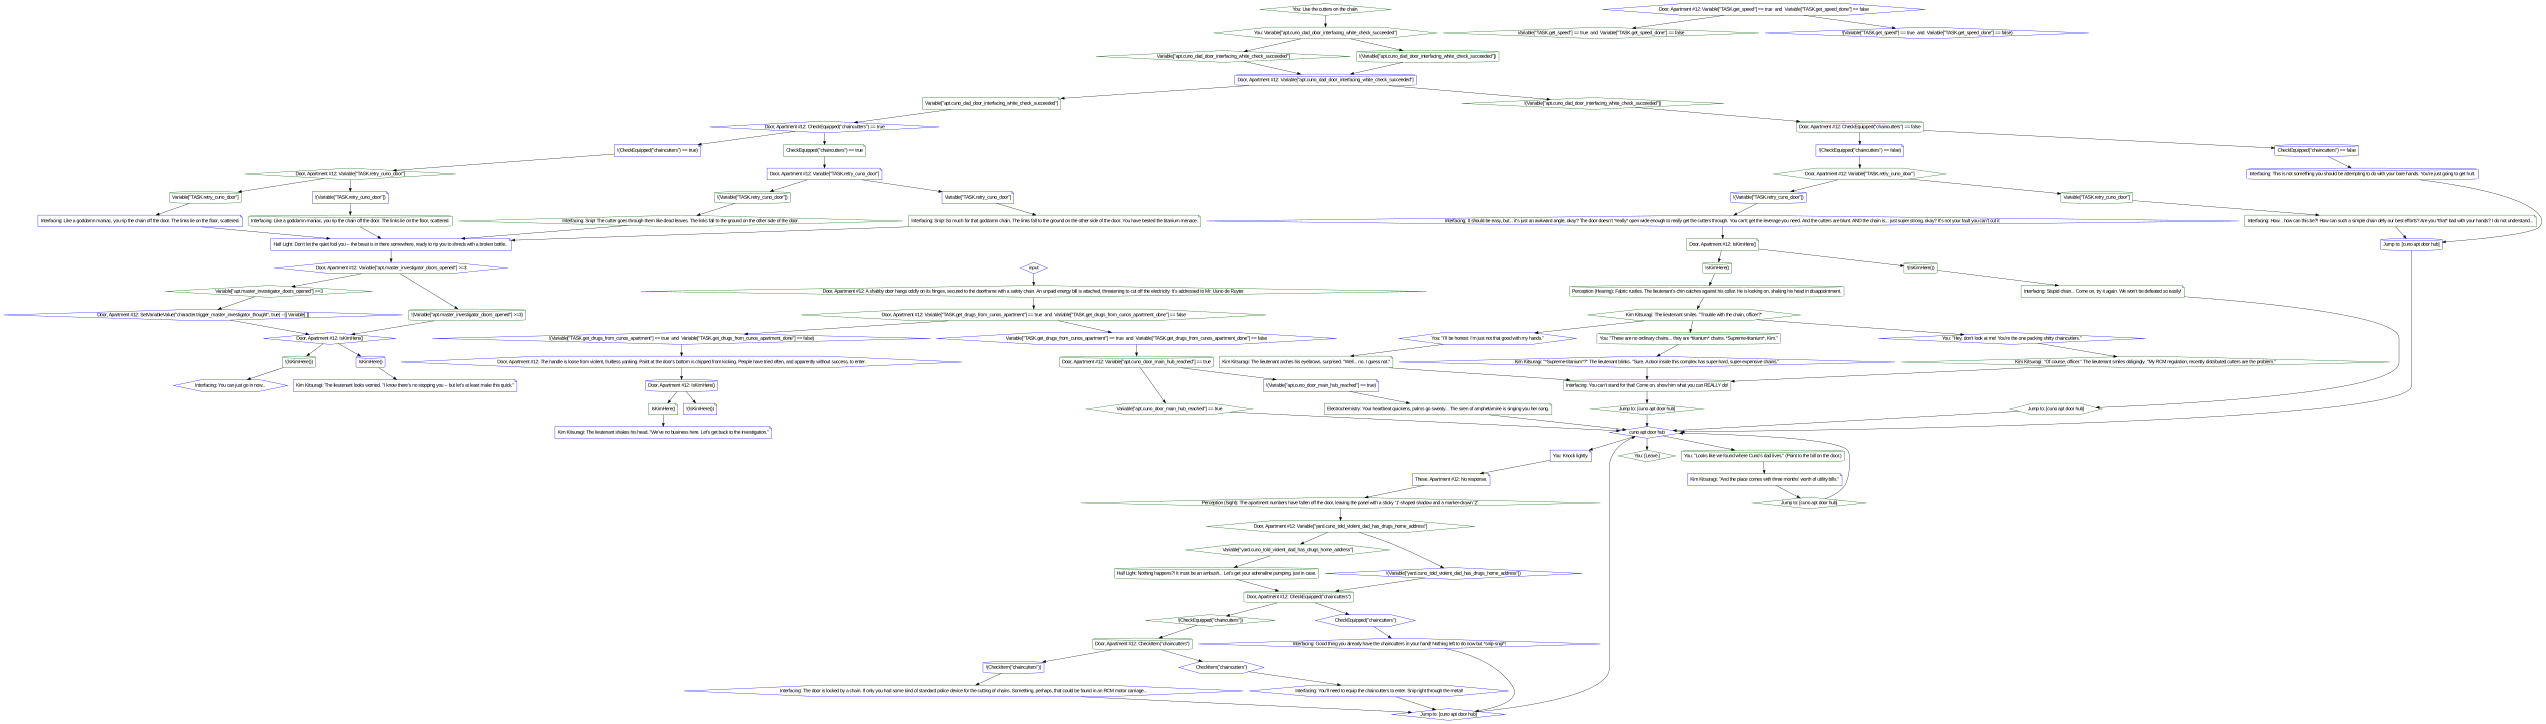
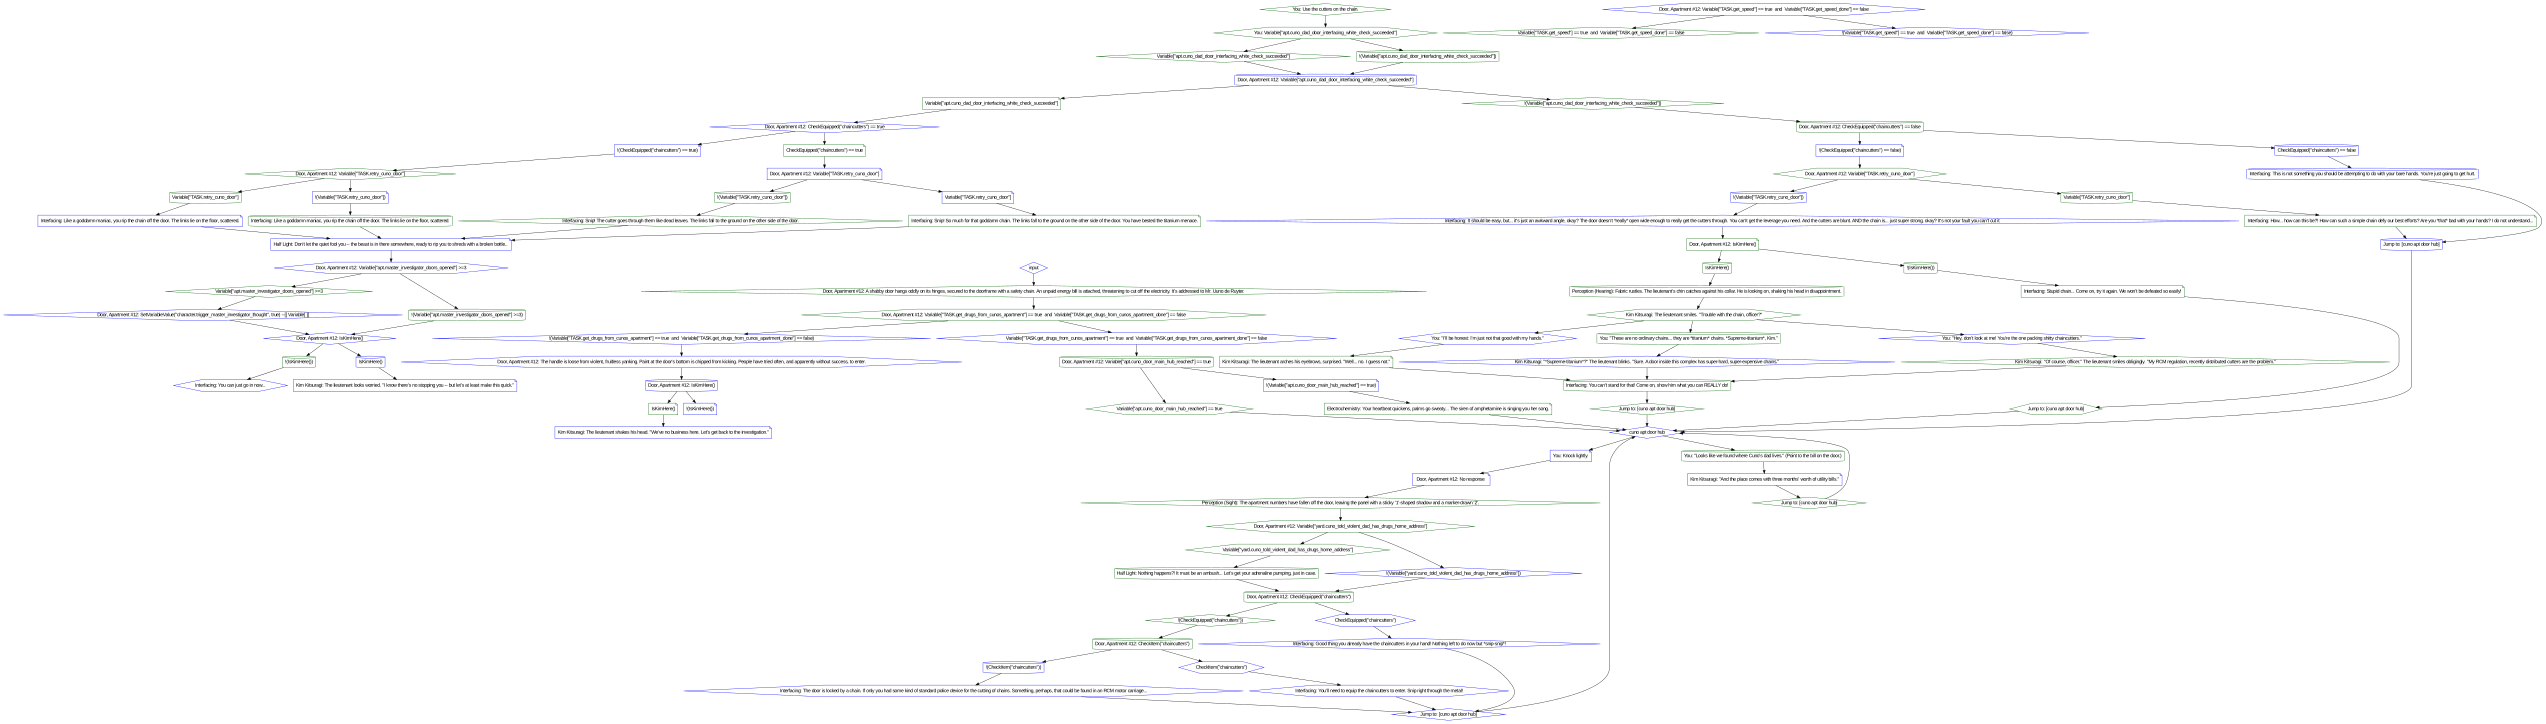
node "You: [Leave.]": removed
node "These, Apartment #12: No response.": label "These, Apartment #12: No response." -> "Door, Apartment #12: No response."
